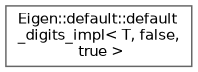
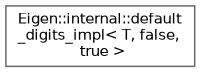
node "Eigen::default::default _digits_impl< T, false, true >": label "Eigen::default::default _digits_impl< T, false, true >" -> "Eigen::internal::default _digits_impl< T, false, true >"
